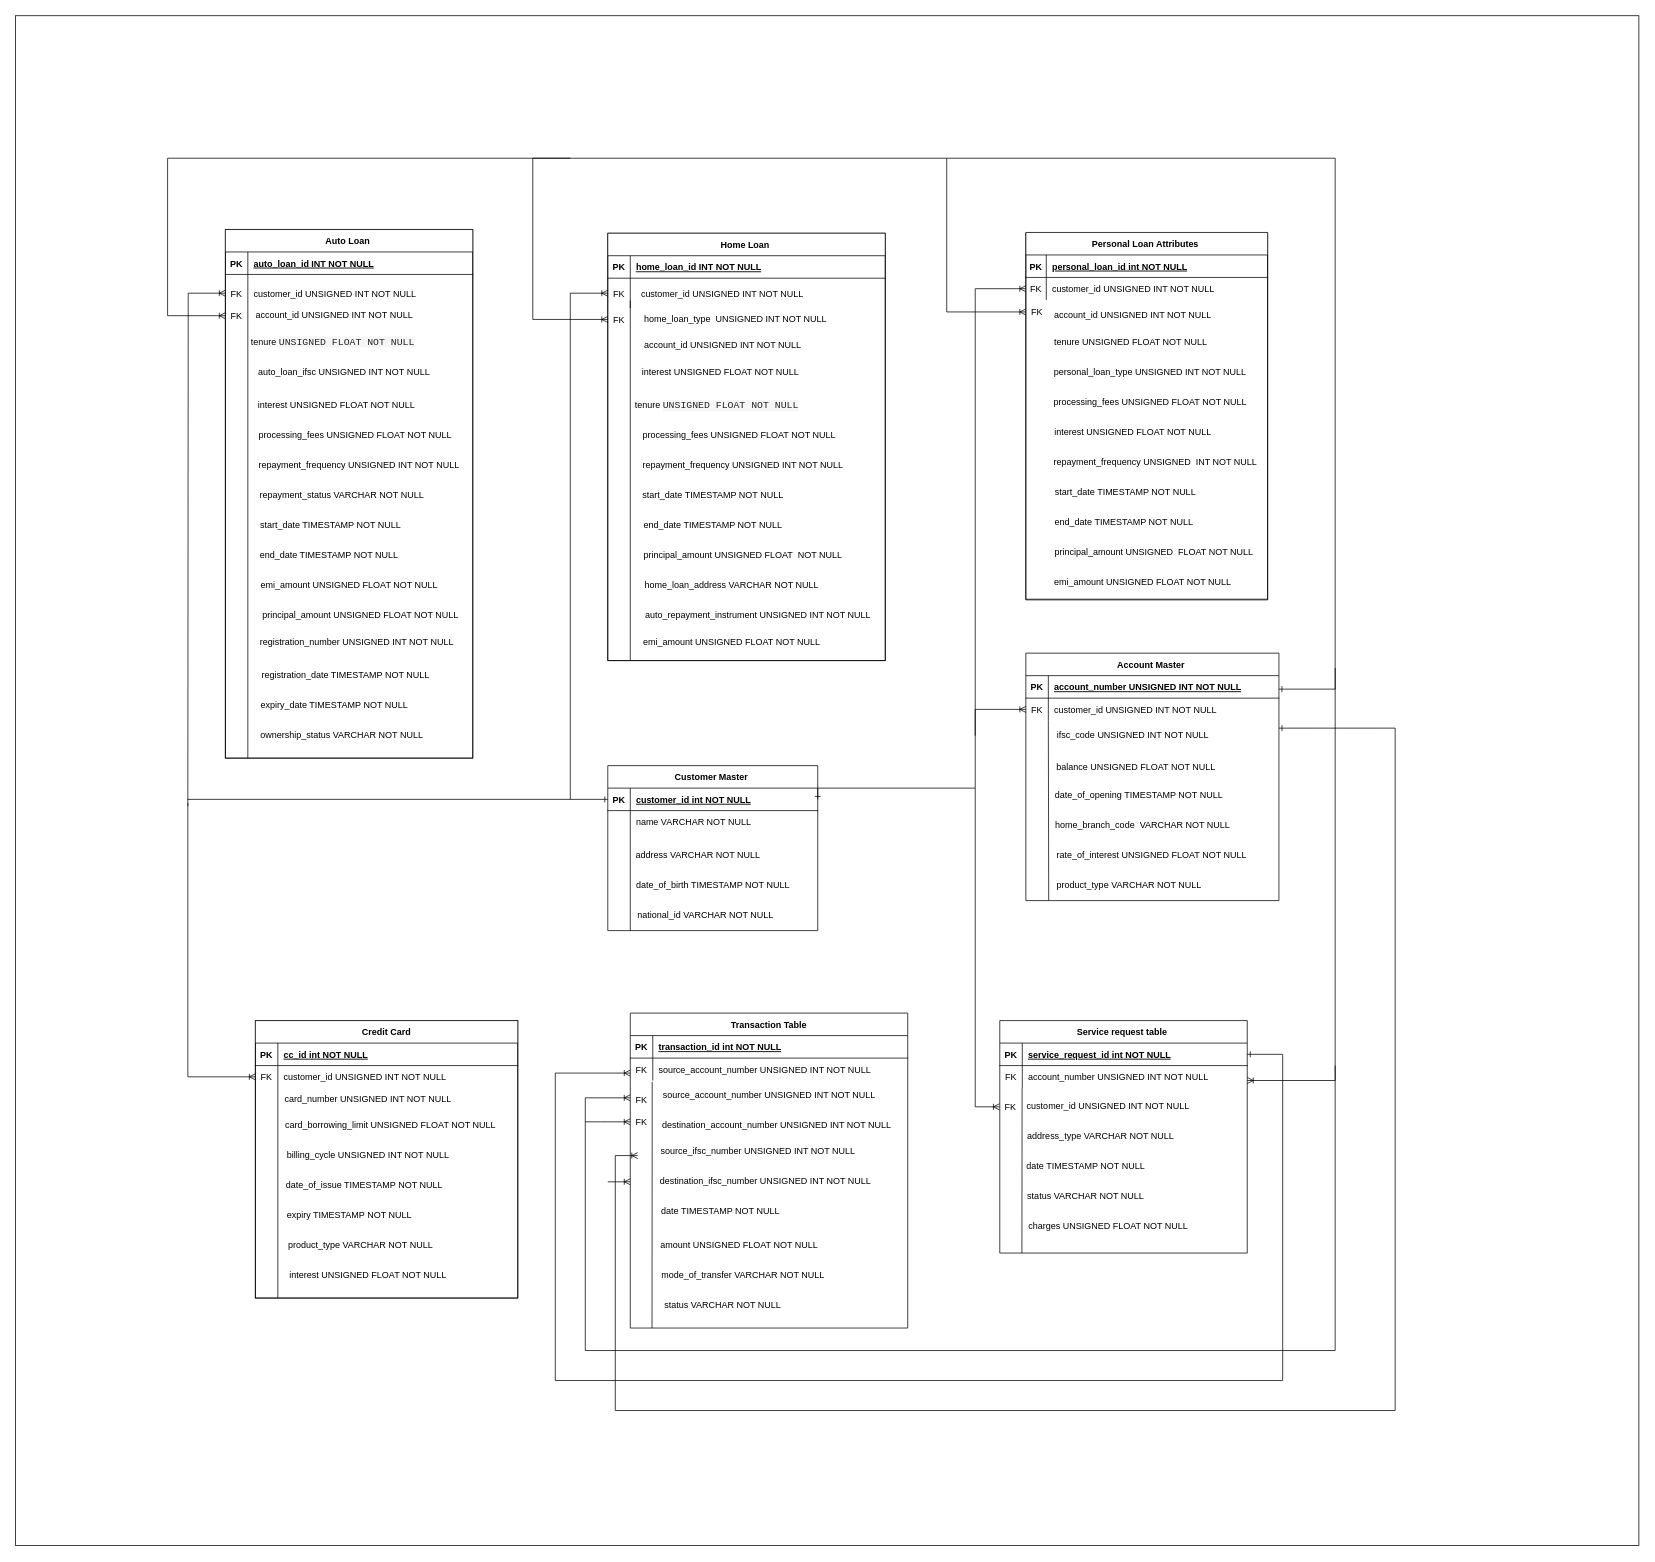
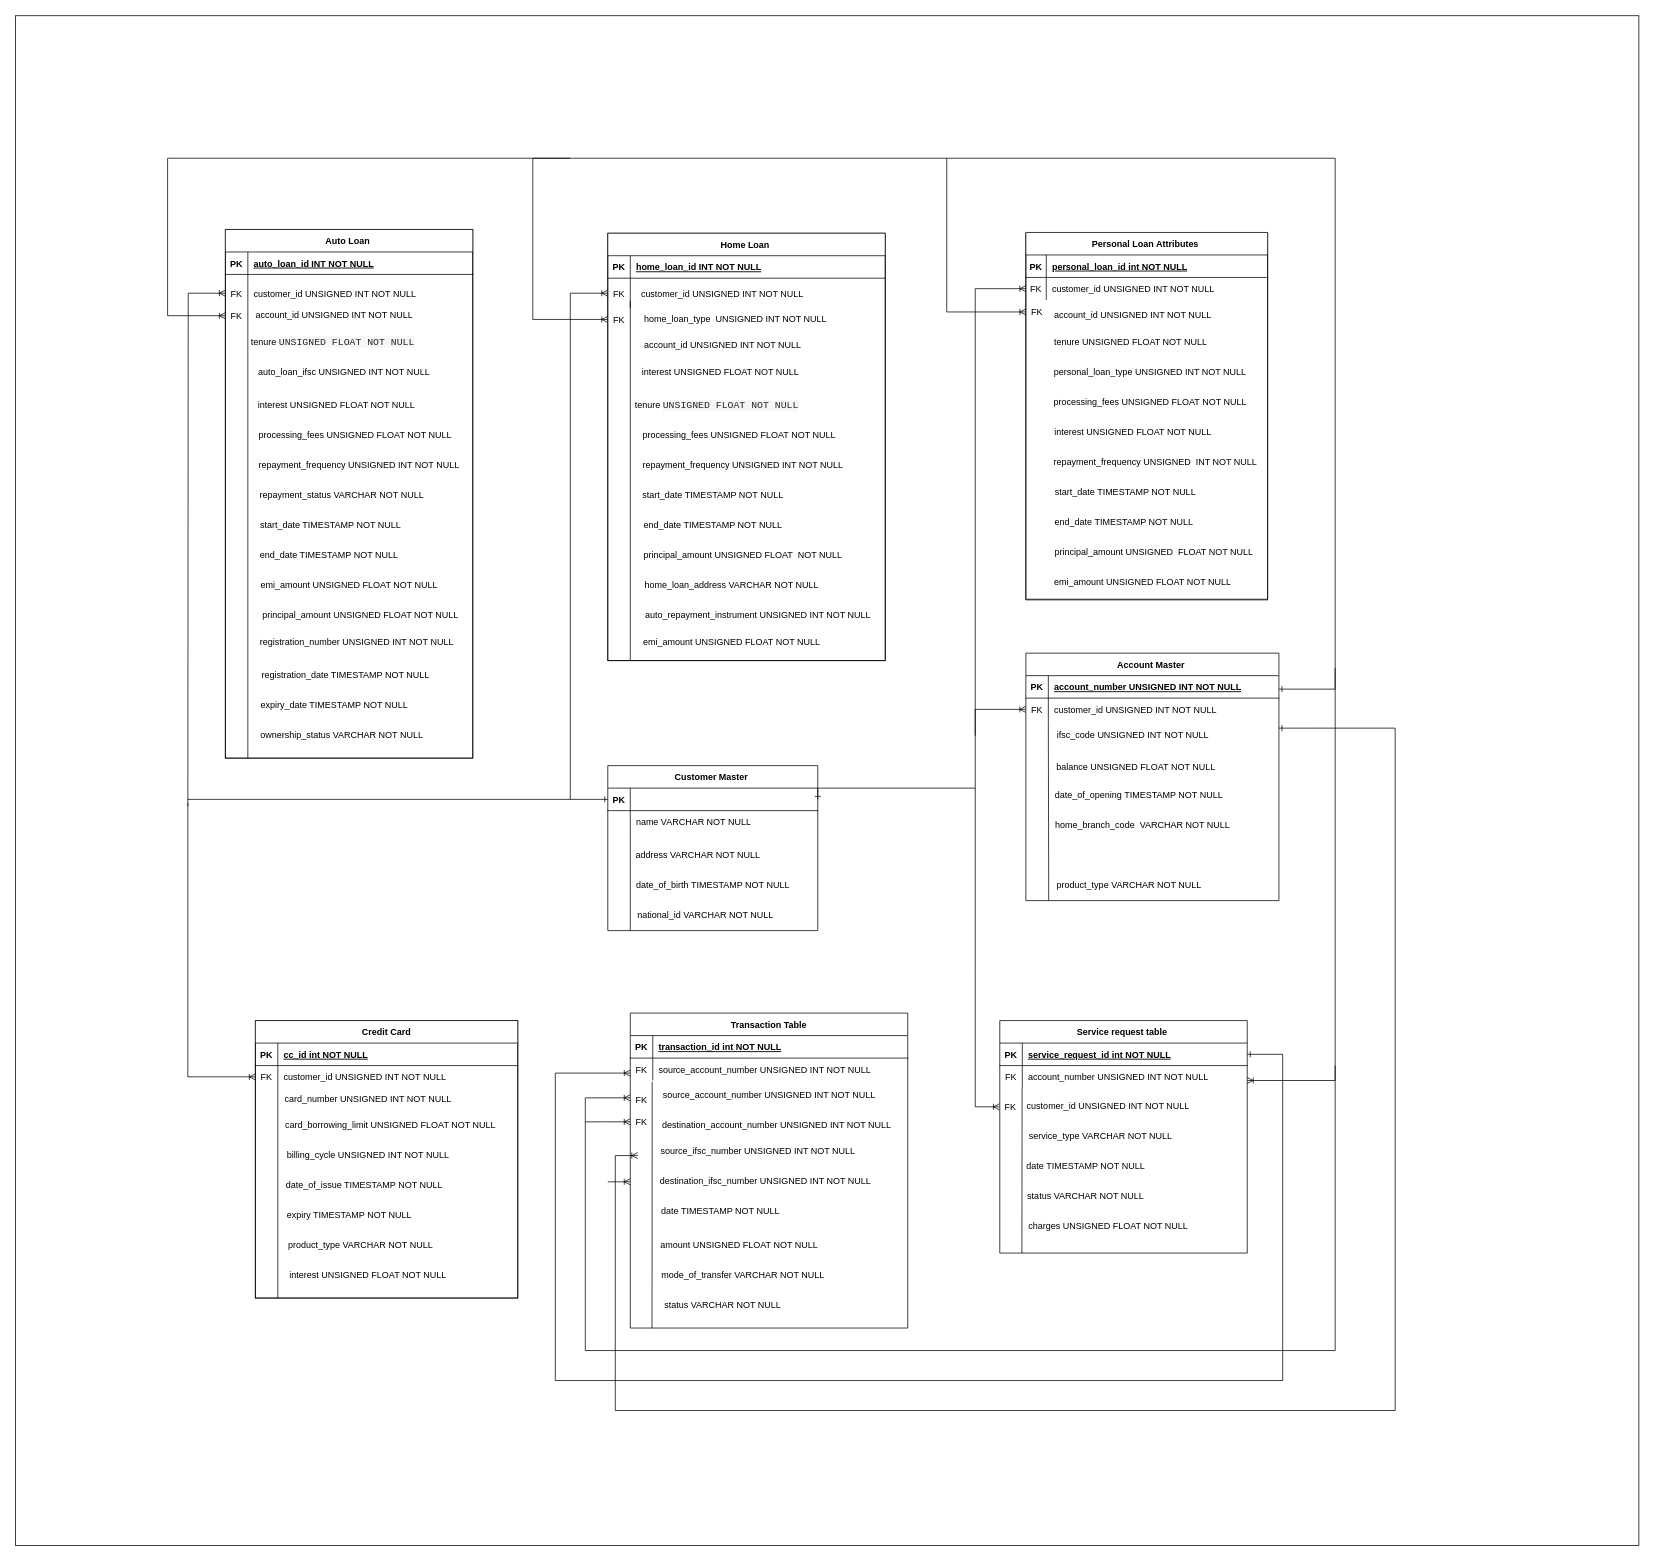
node "customer_id int NOT NULL": removed
node "rate_of_interest UNSIGNED FLOAT NOT NULL": removed
node "address_type VARCHAR NOT NULL": label "address_type VARCHAR NOT NULL" -> "service_type VARCHAR NOT NULL"
